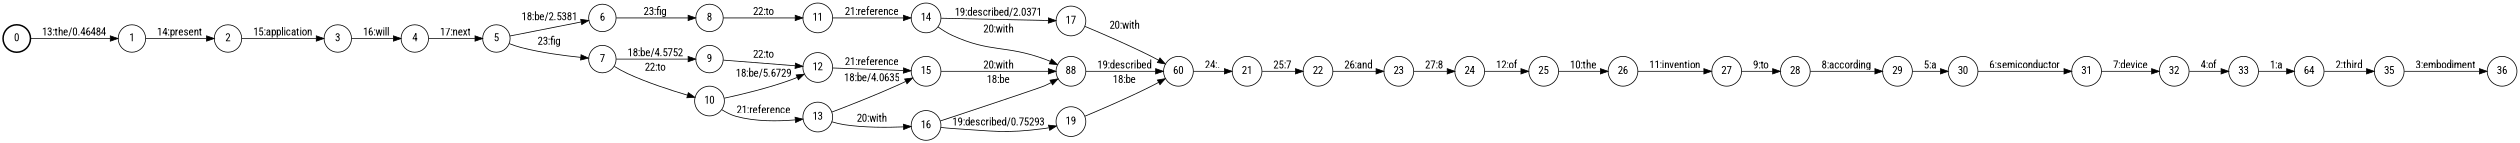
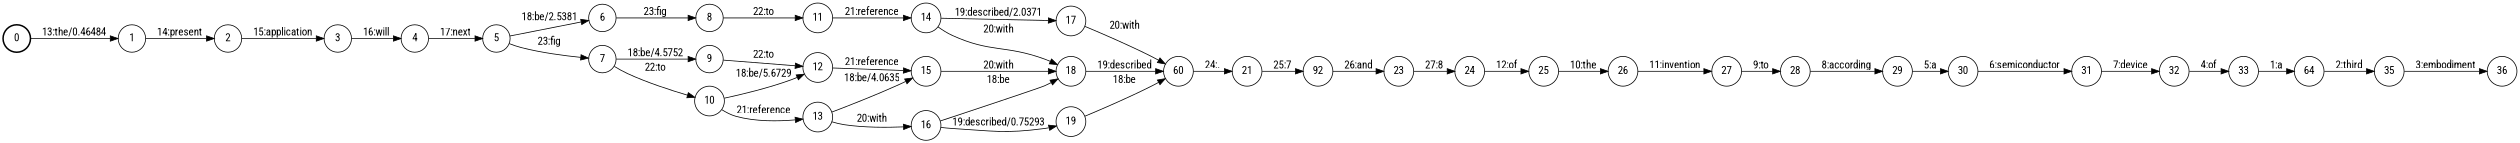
node "88": label "88" -> "18"
node "22": label "22" -> "92"
